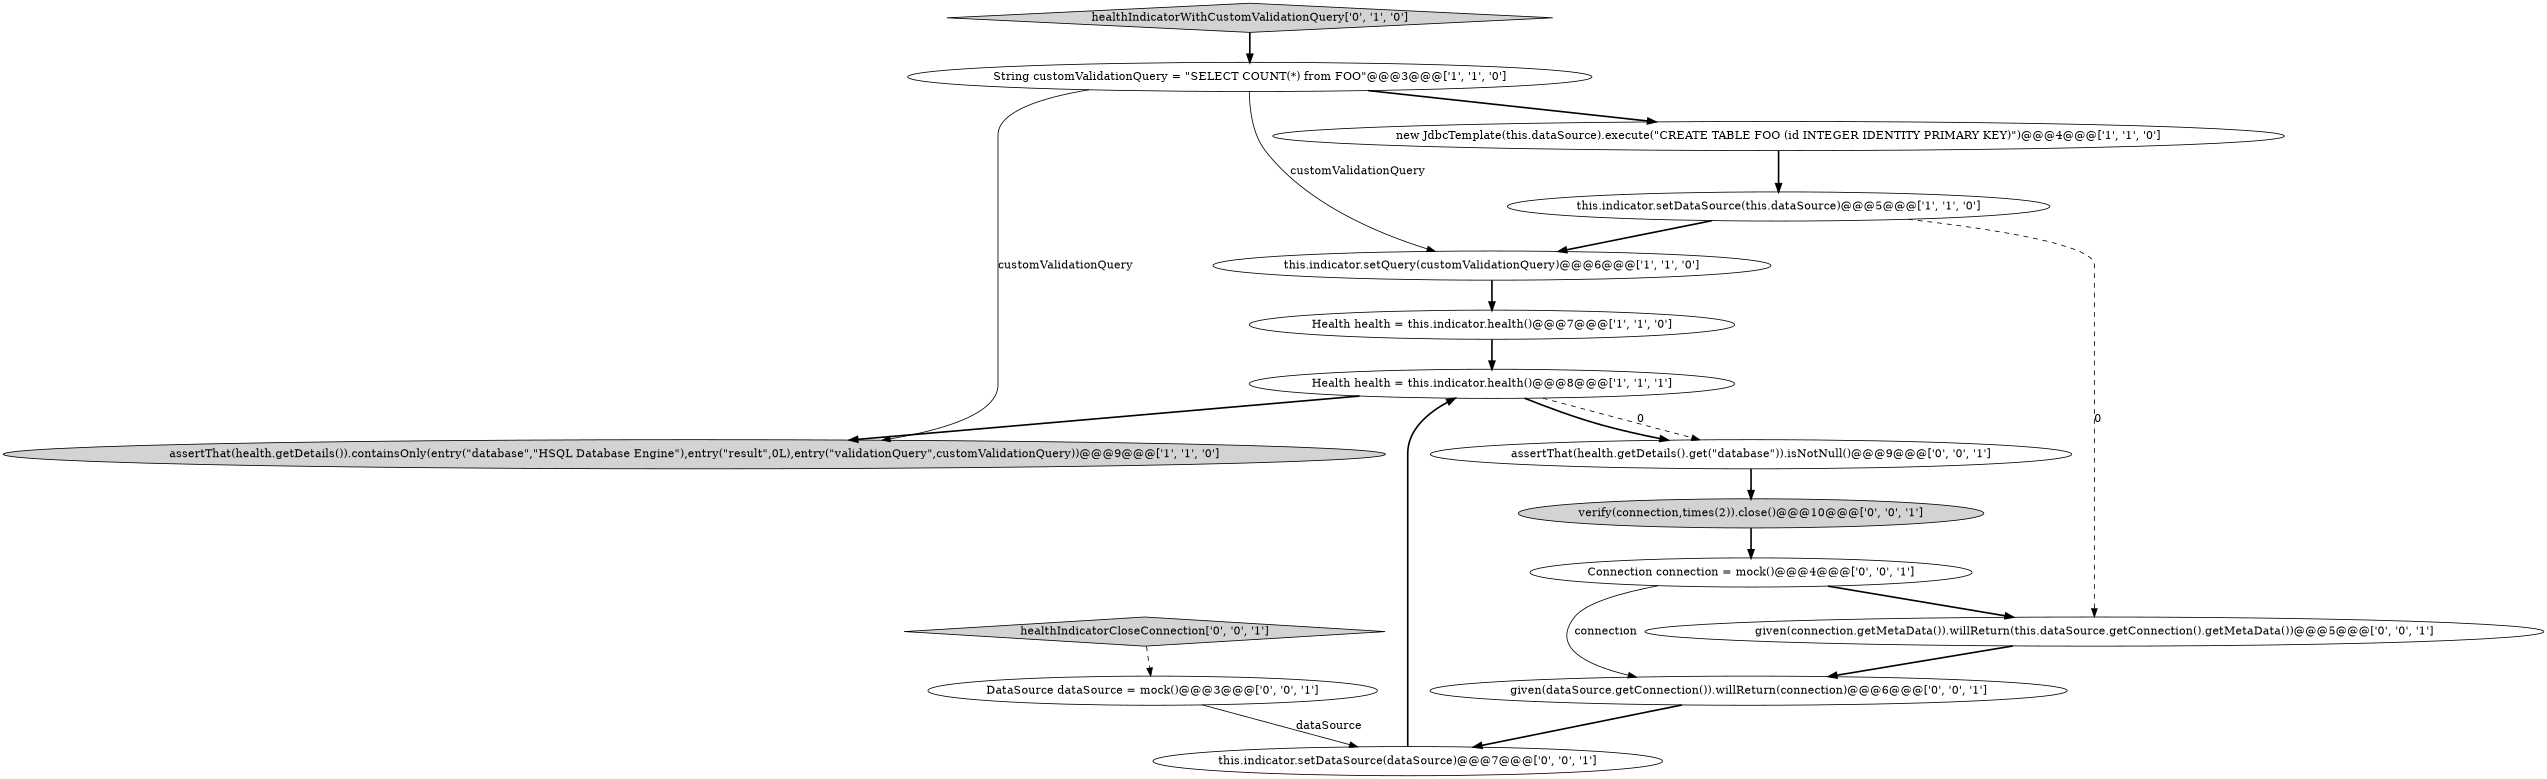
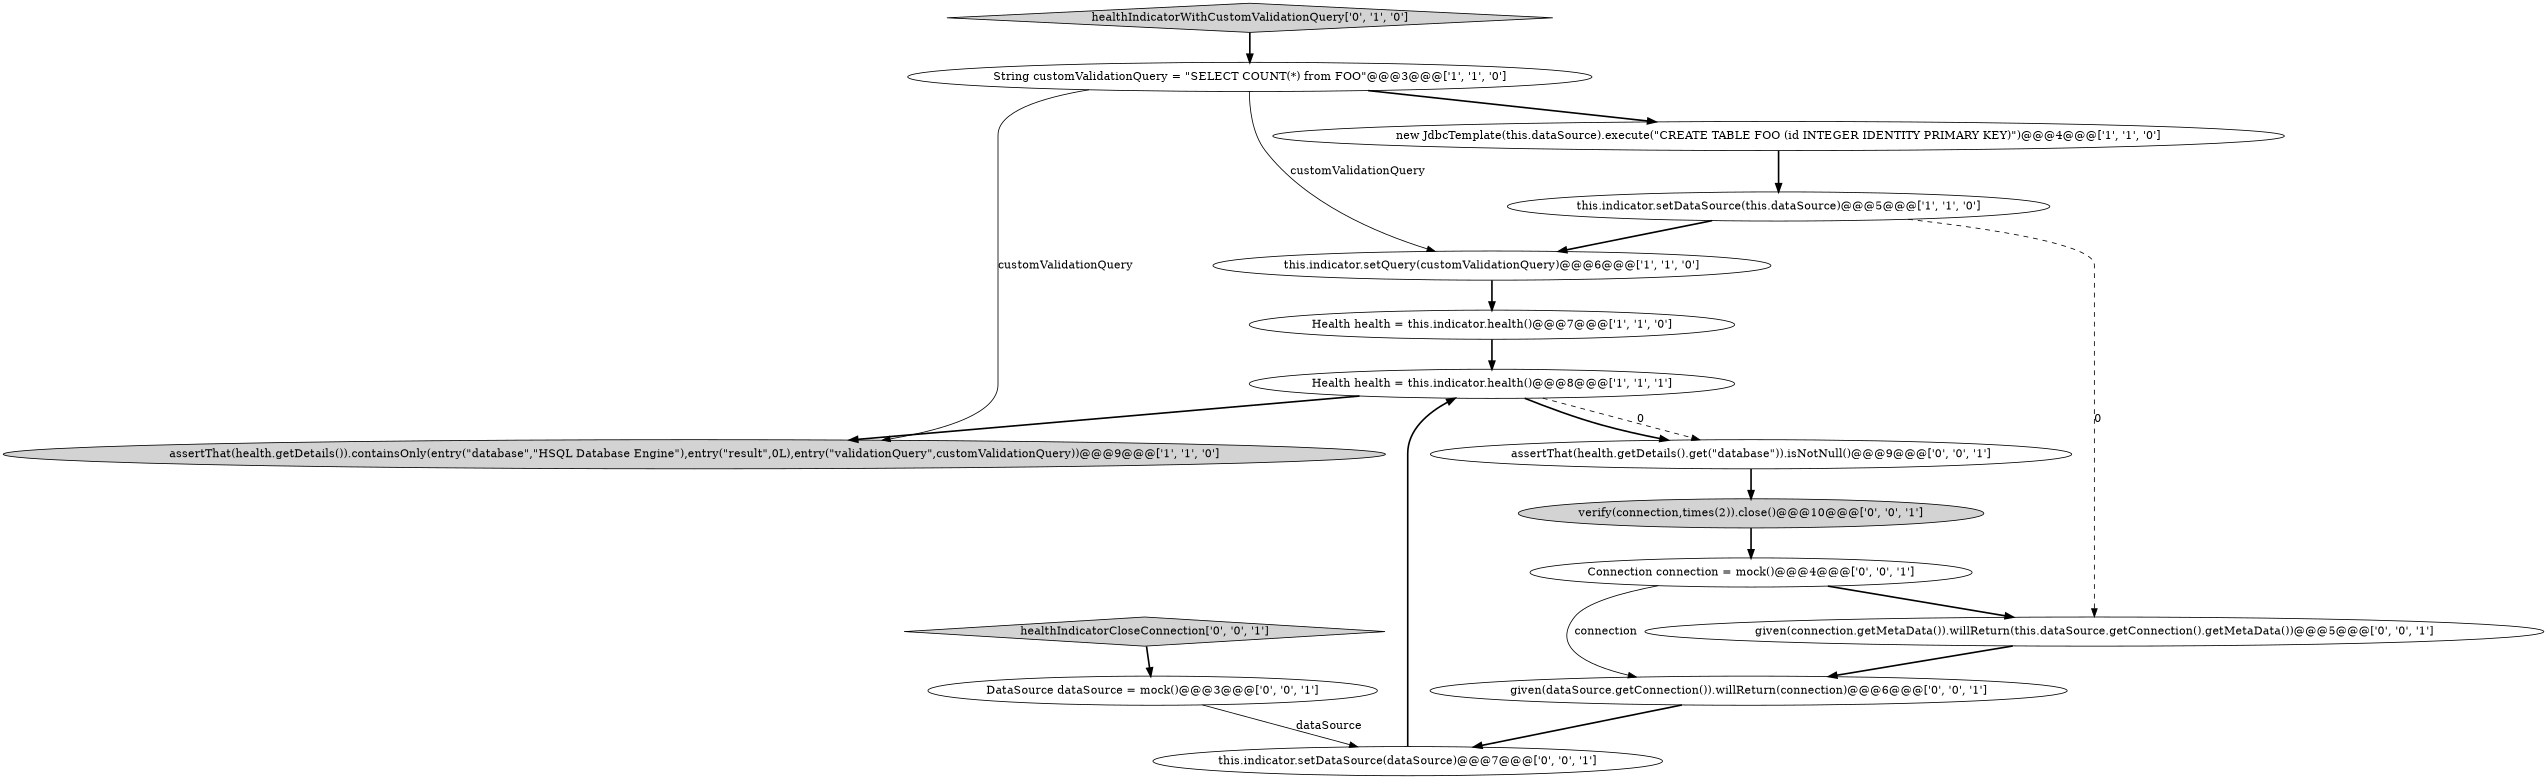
edge "healthIndicatorCloseConnection['0', '0', '1']" -> "DataSource dataSource = mock()@@@3@@@['0', '0', '1']": style dashed -> bold
